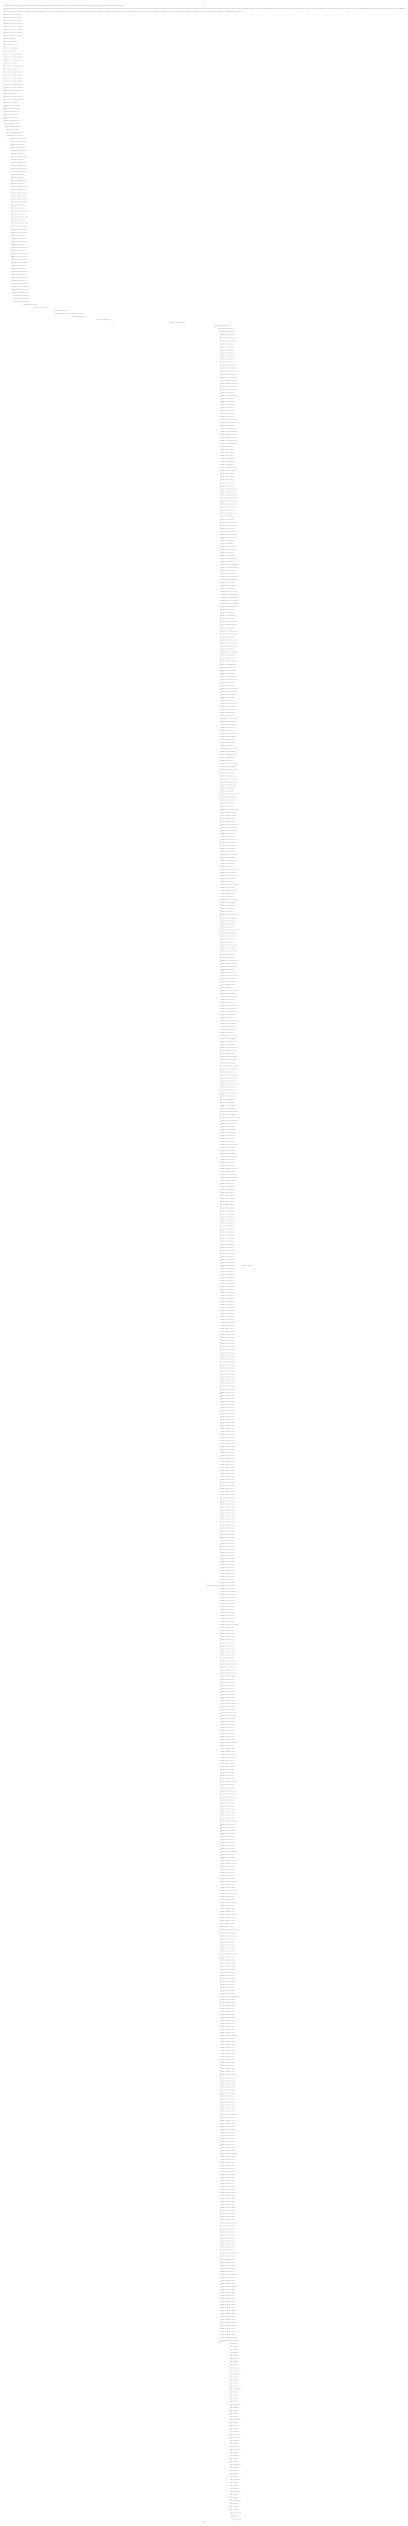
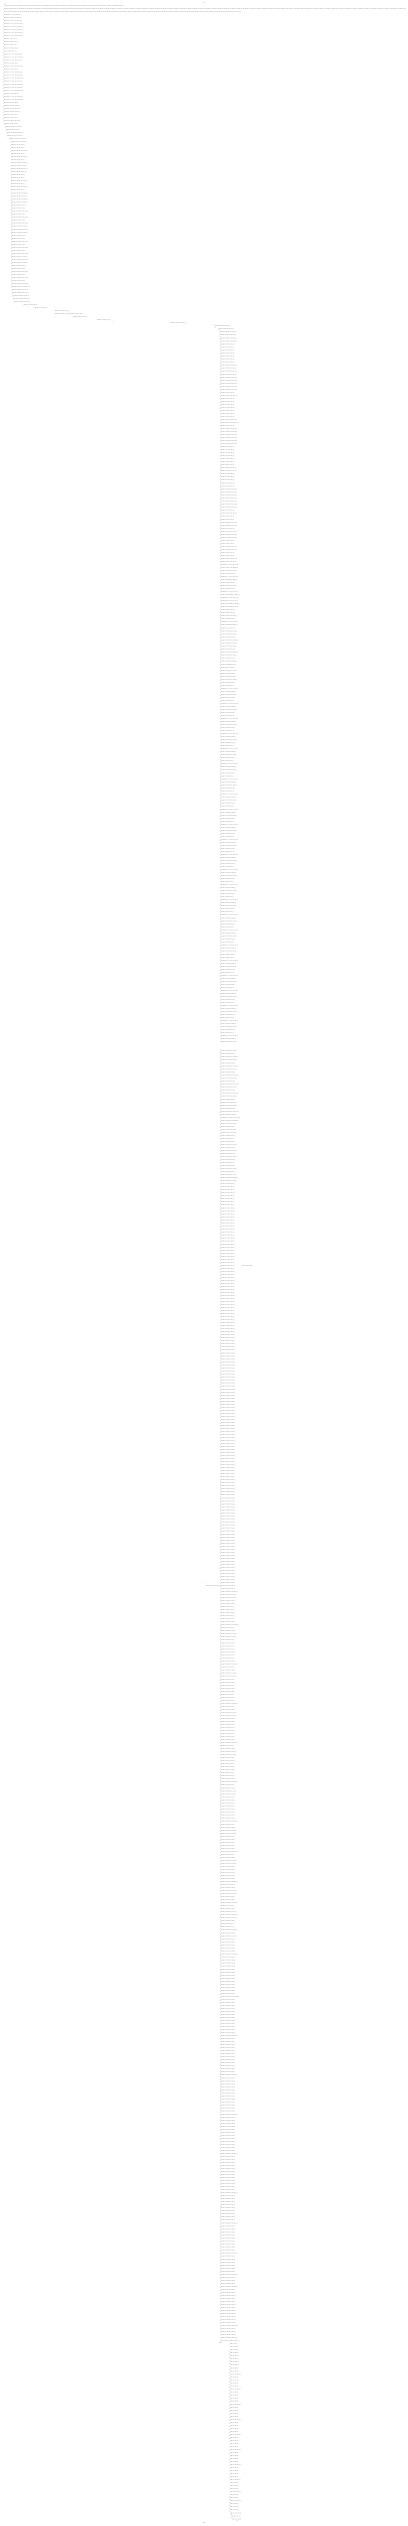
node "l347": removed
